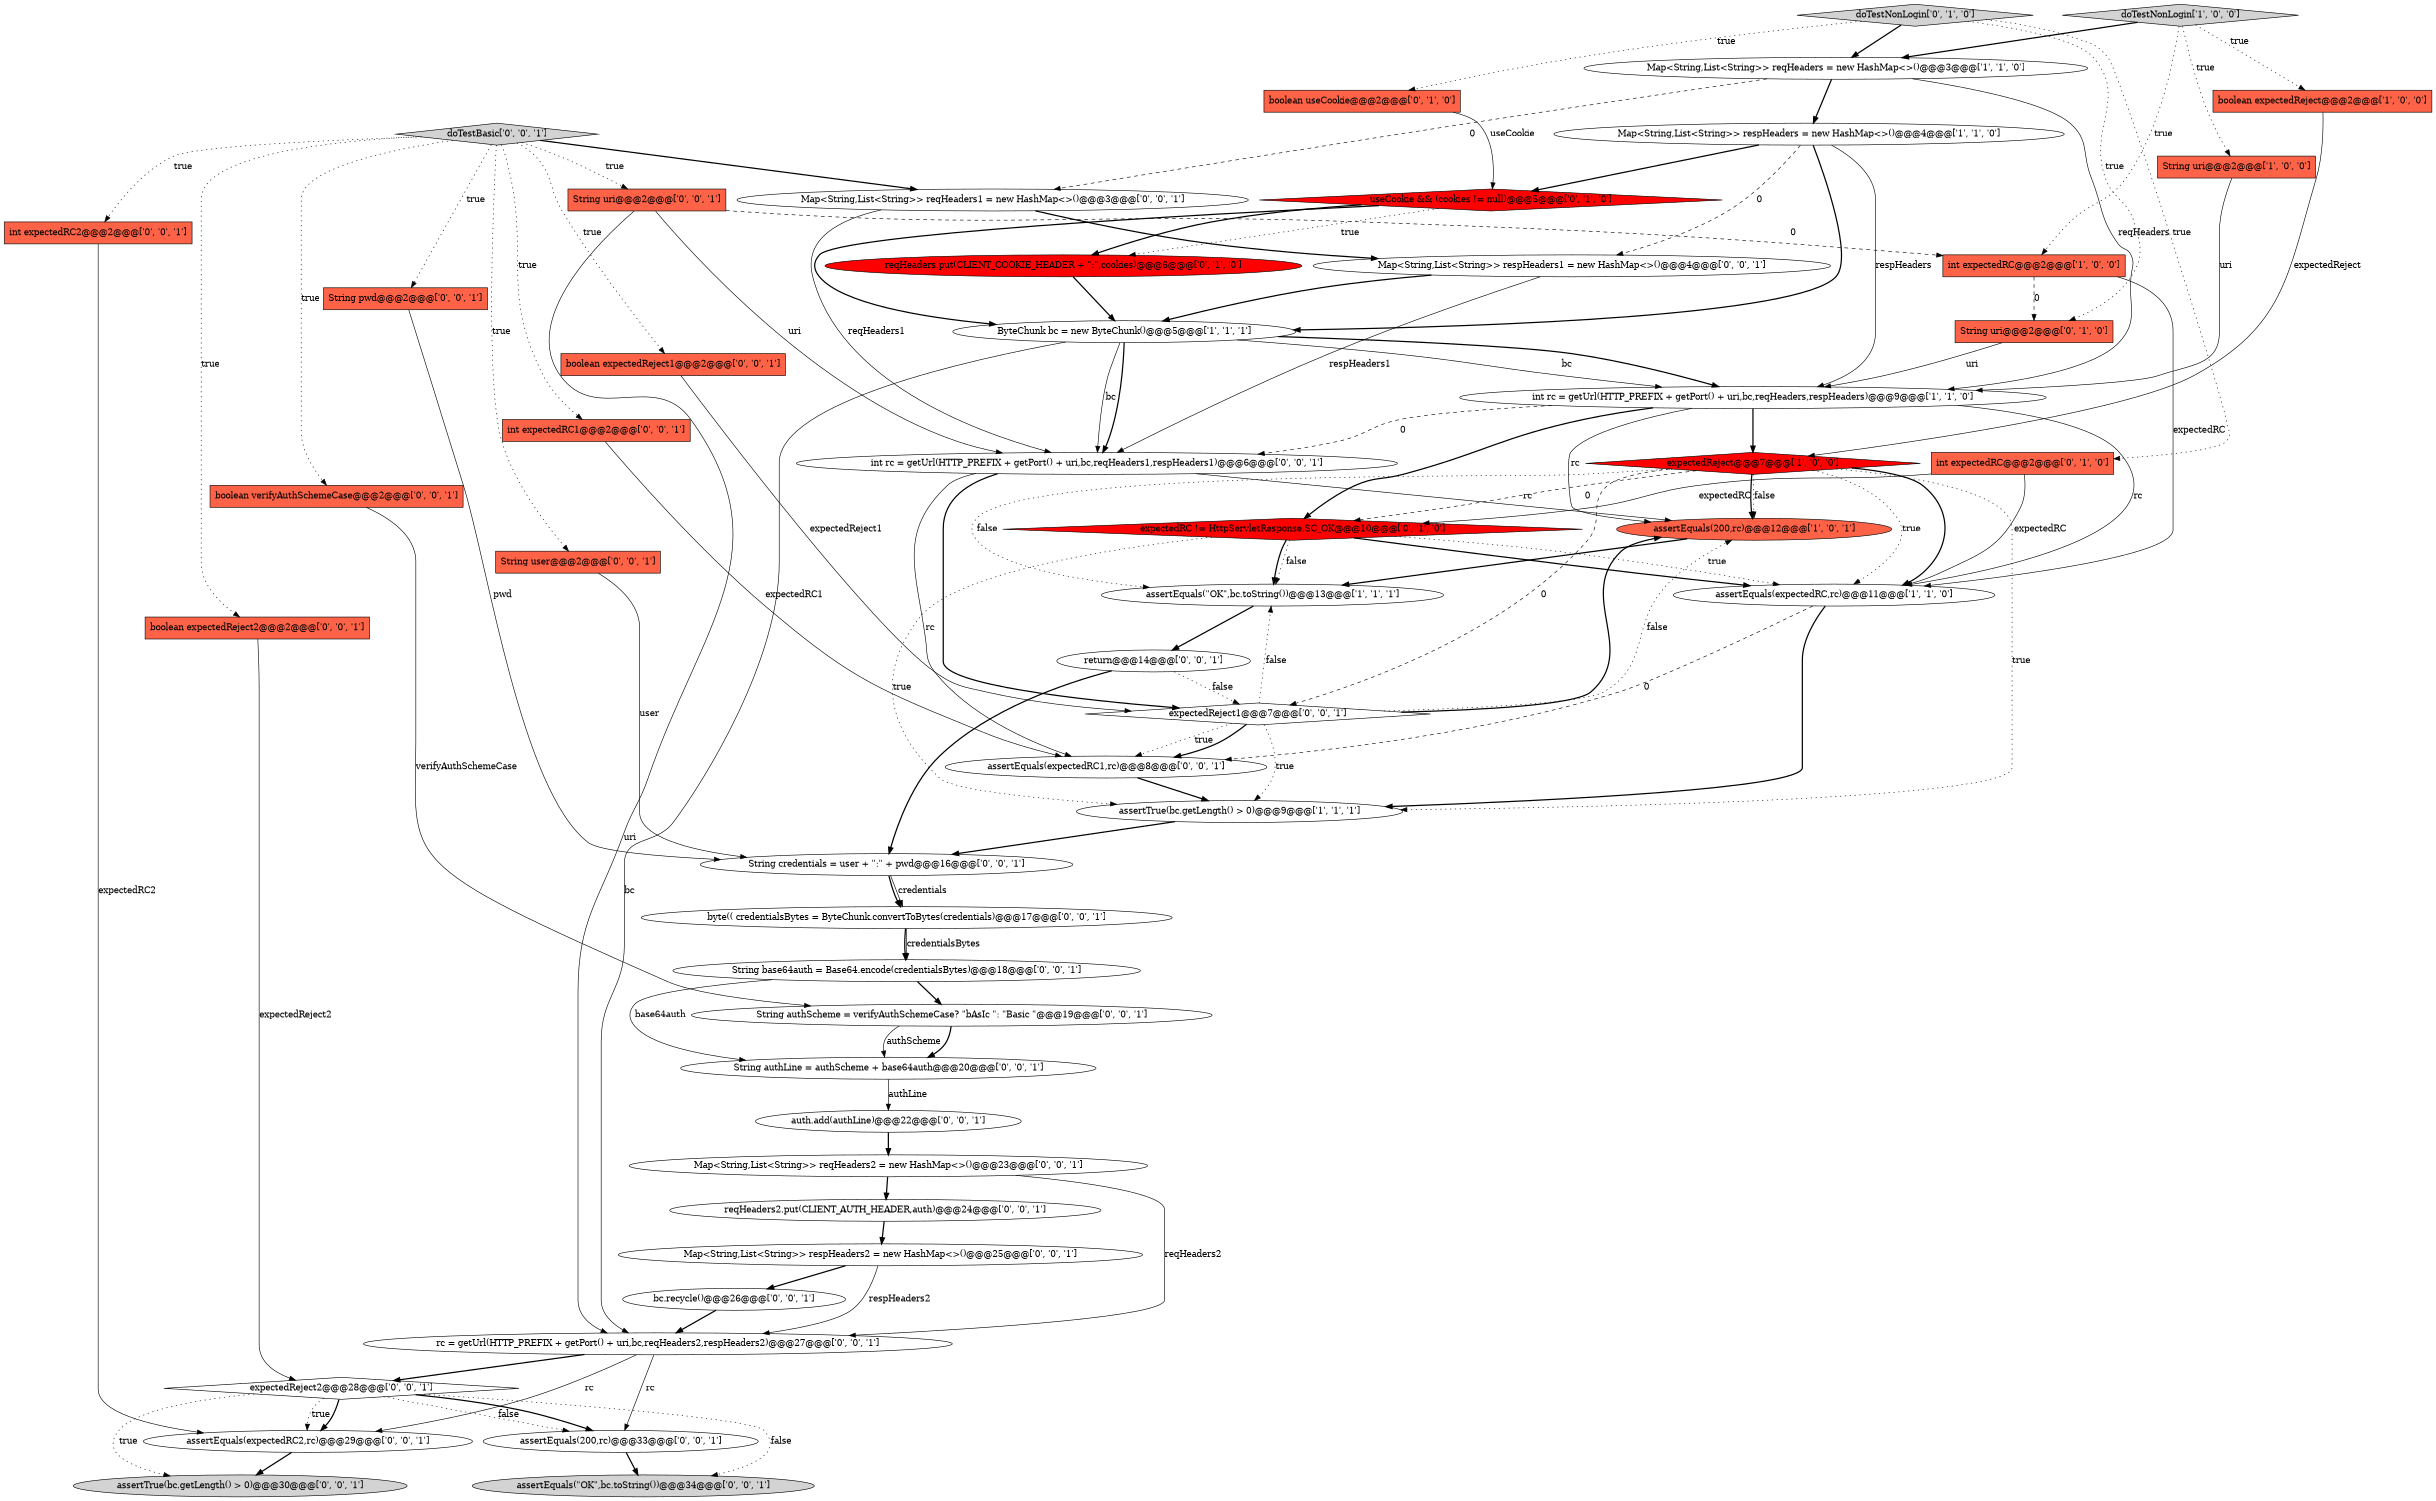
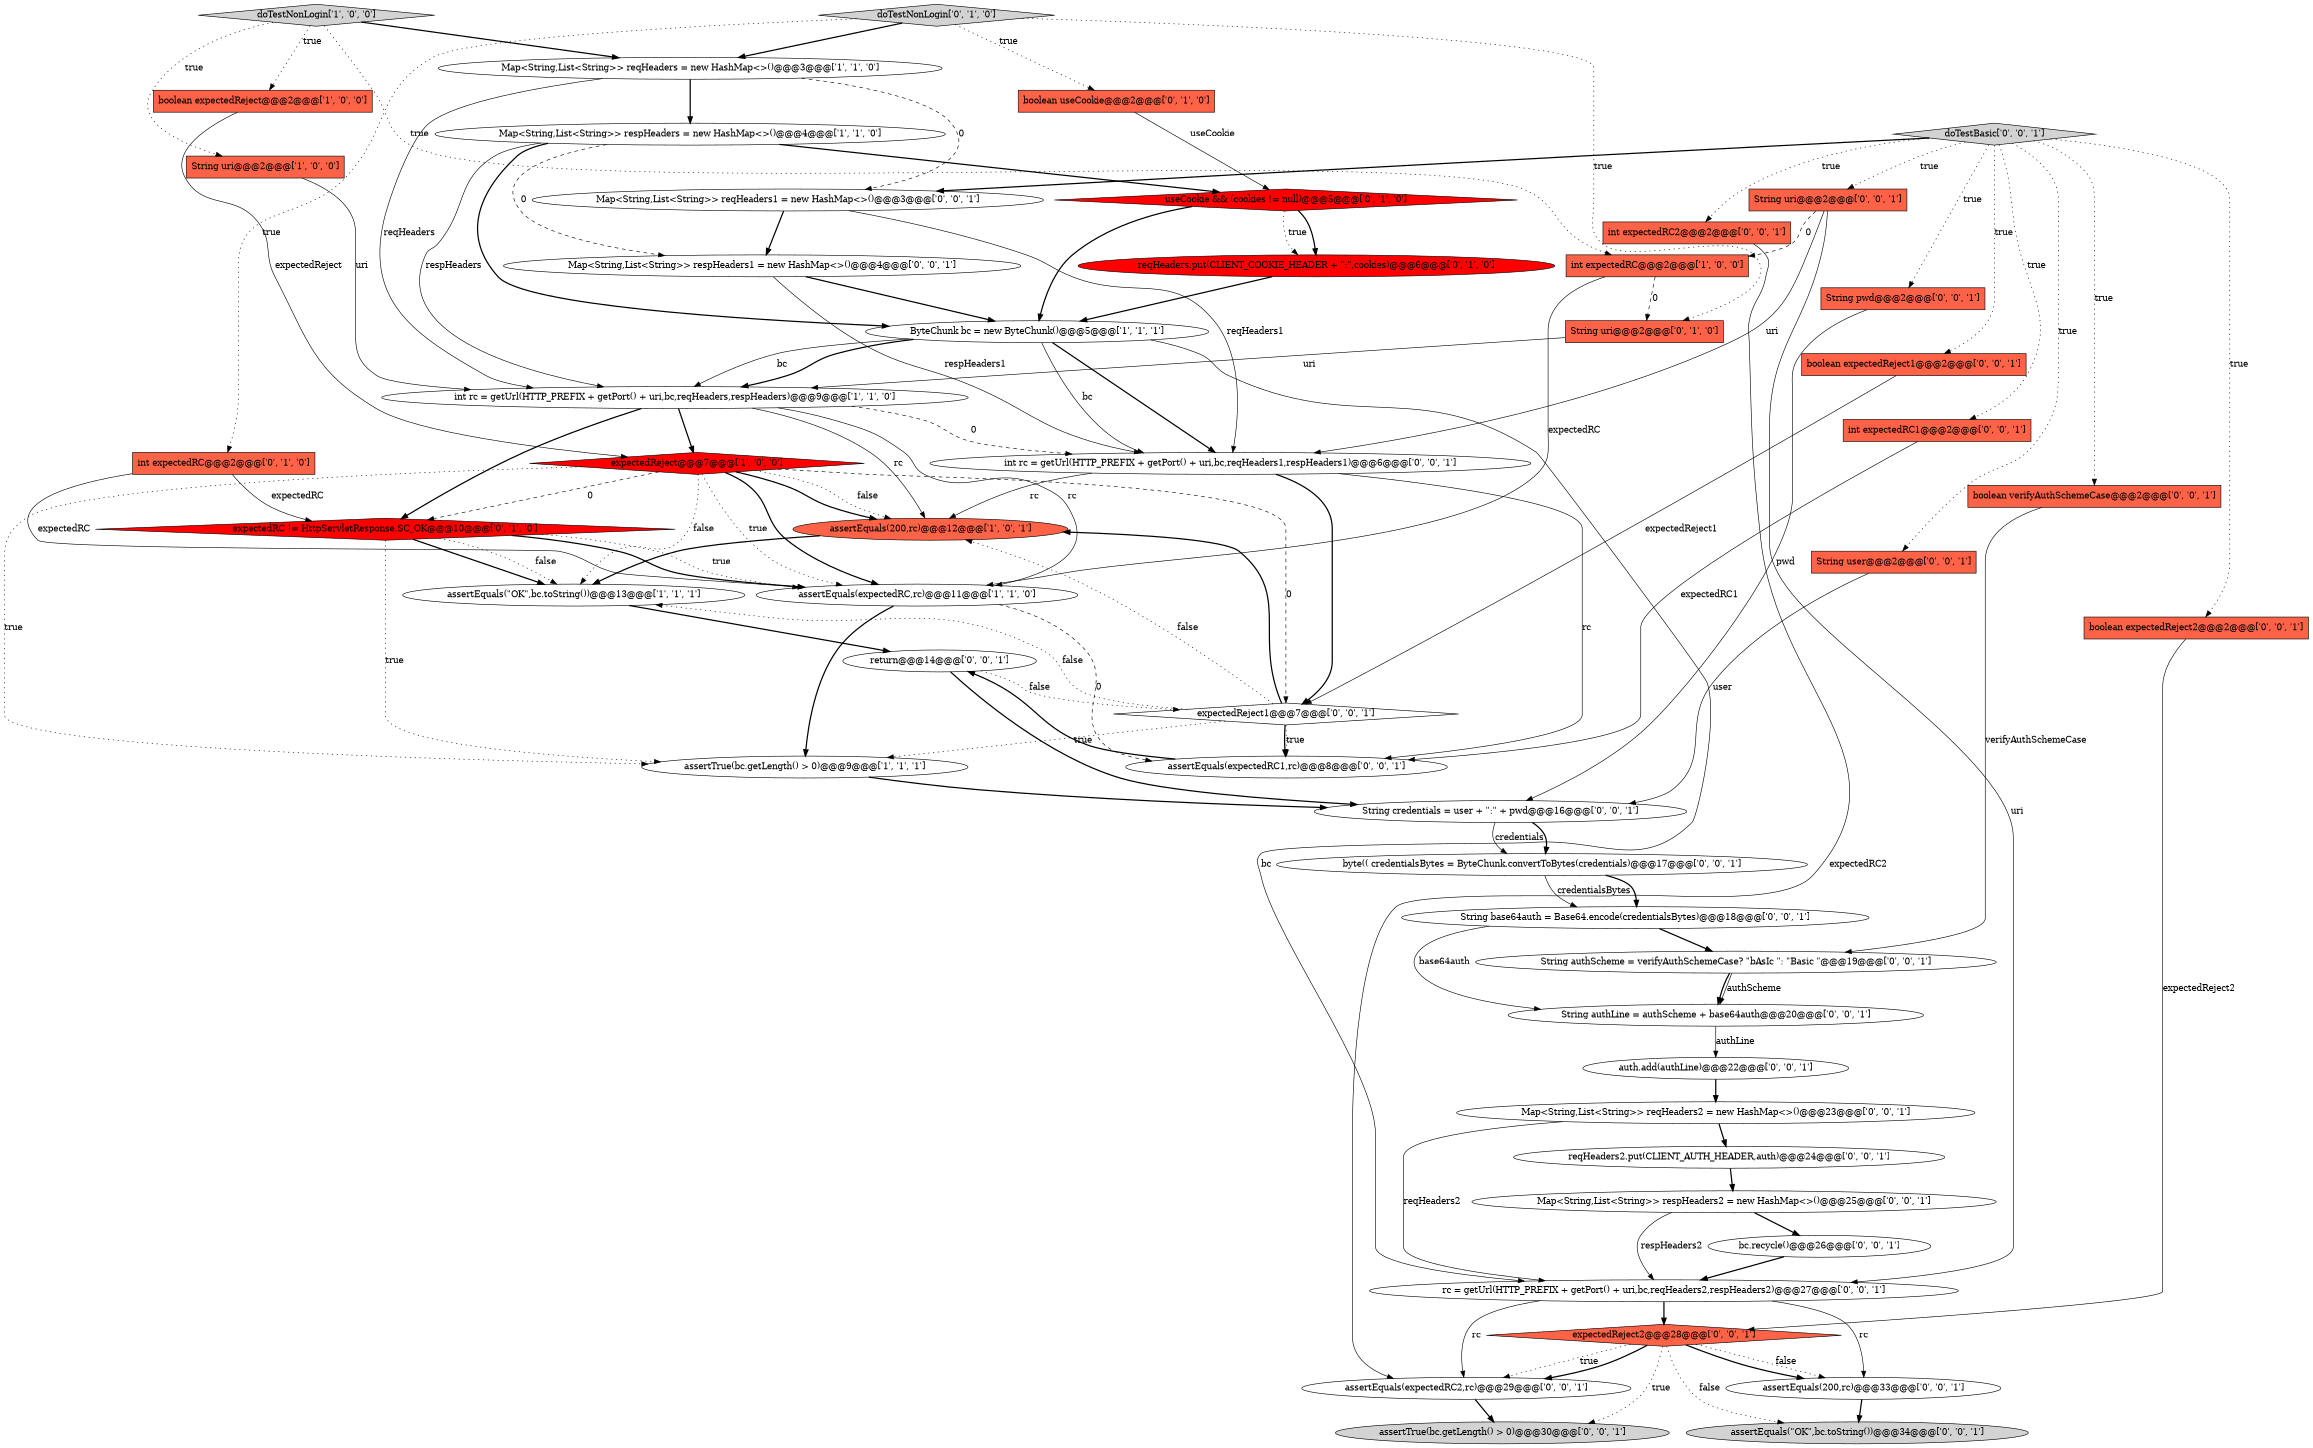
edge "assertEquals(expectedRC1,rc)@@@8@@@['0', '0', '1']" -> "assertTrue(bc.getLength() > 0)@@@9@@@['1', '1', '1']": now "assertEquals(expectedRC1,rc)@@@8@@@['0', '0', '1']" -> "return@@@14@@@['0', '0', '1']"
node "expectedReject2@@@28@@@['0', '0', '1']": fillcolor white -> tomato
